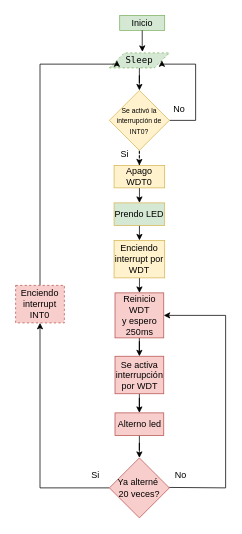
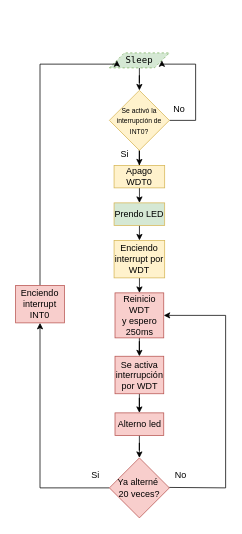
node "Inicio": removed
edge "Inicio" -> "Sleep": removed
edge "Se activó la interrupción de INT0?" -> "Apago WDT0": style dashed -> solid
node "Enciendo interrupt INT0": style dashed -> solid
